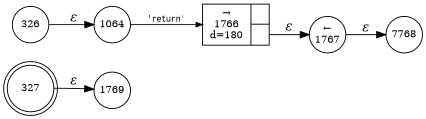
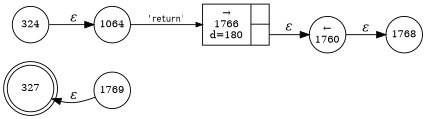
node "326": label "326" -> "324"
node "← 1767": label "← 1767" -> "← 1760"
node "7768": label "7768" -> "1768"
edge "327" -> "1769": reversed
